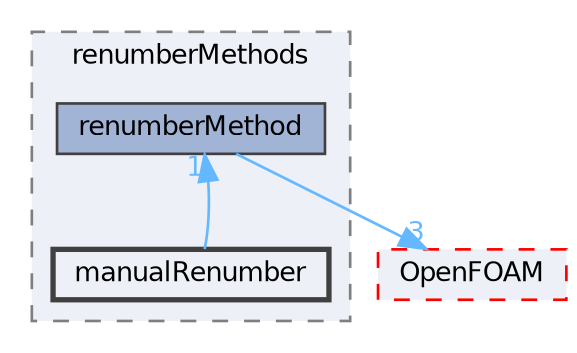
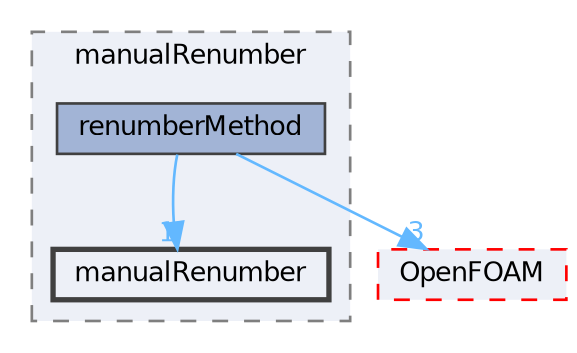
cluster "renumberMethods": label "renumberMethods" -> "manualRenumber"
edge "manualRenumber" -> "renumberMethod": reversed
